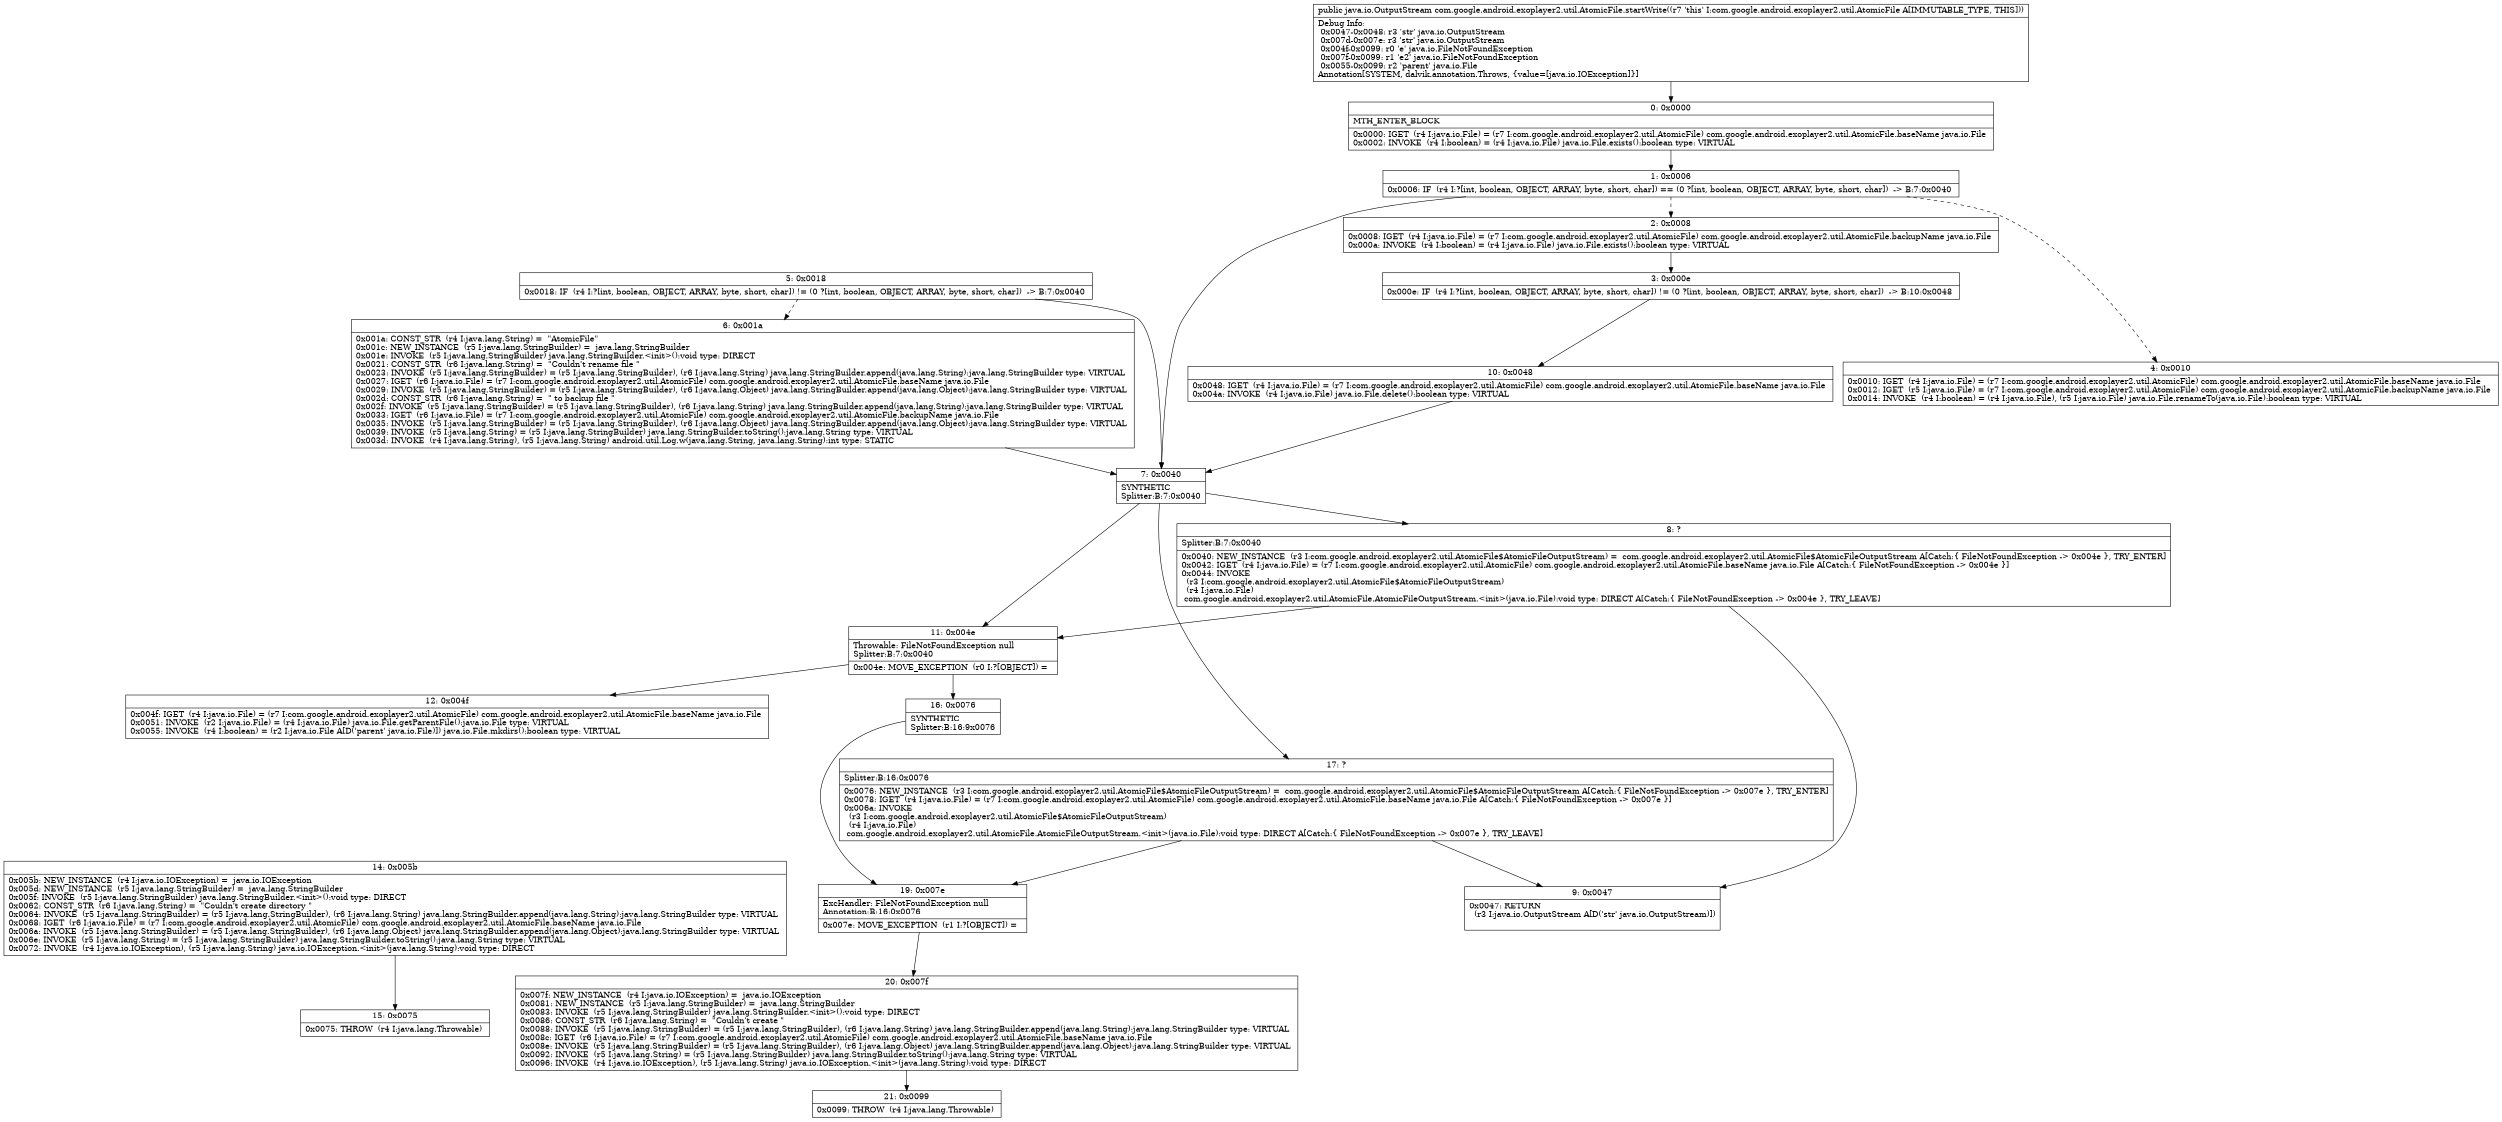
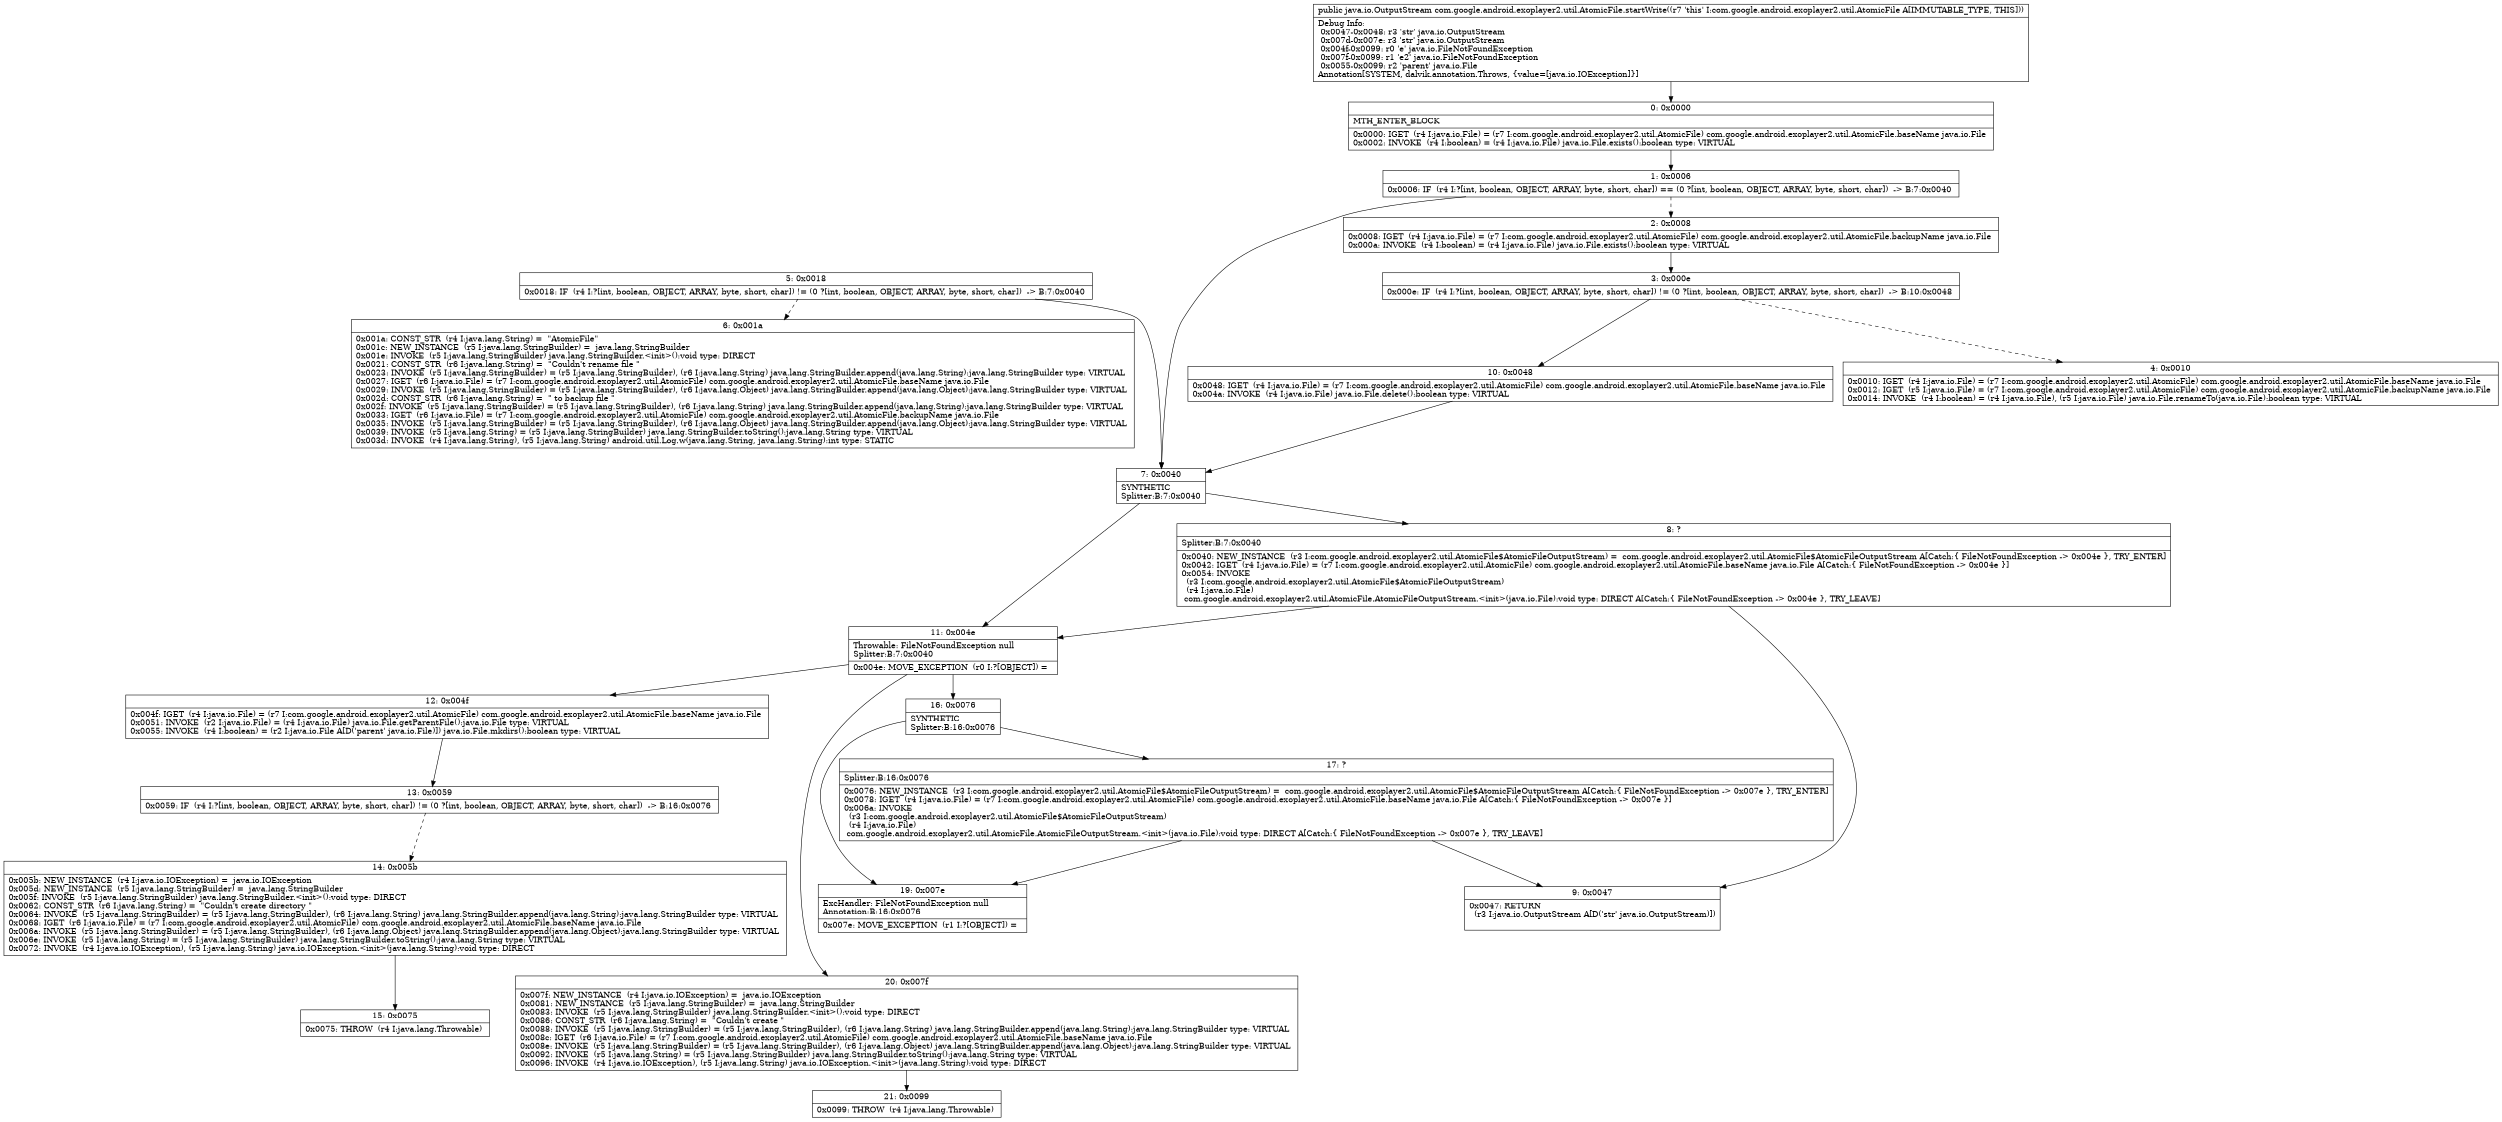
edge "1: 0x0006" -> "4: 0x0010": now "3: 0x000e" -> "4: 0x0010"
edge "6: 0x001a" -> "7: 0x0040": removed
node "8: ?": text "0x0044: INVOKE" -> "0x0054: INVOKE"
edge "7: 0x0040" -> "17: ?": now "16: 0x0076" -> "17: ?"
node "16: 0x0076": text "Splitter:B:16:9x0076" -> "Splitter:B:16:0x0076"
node "13: 0x0059": added
edge "19: 0x007e" -> "20: 0x007f": now "11: 0x004e" -> "20: 0x007f"
